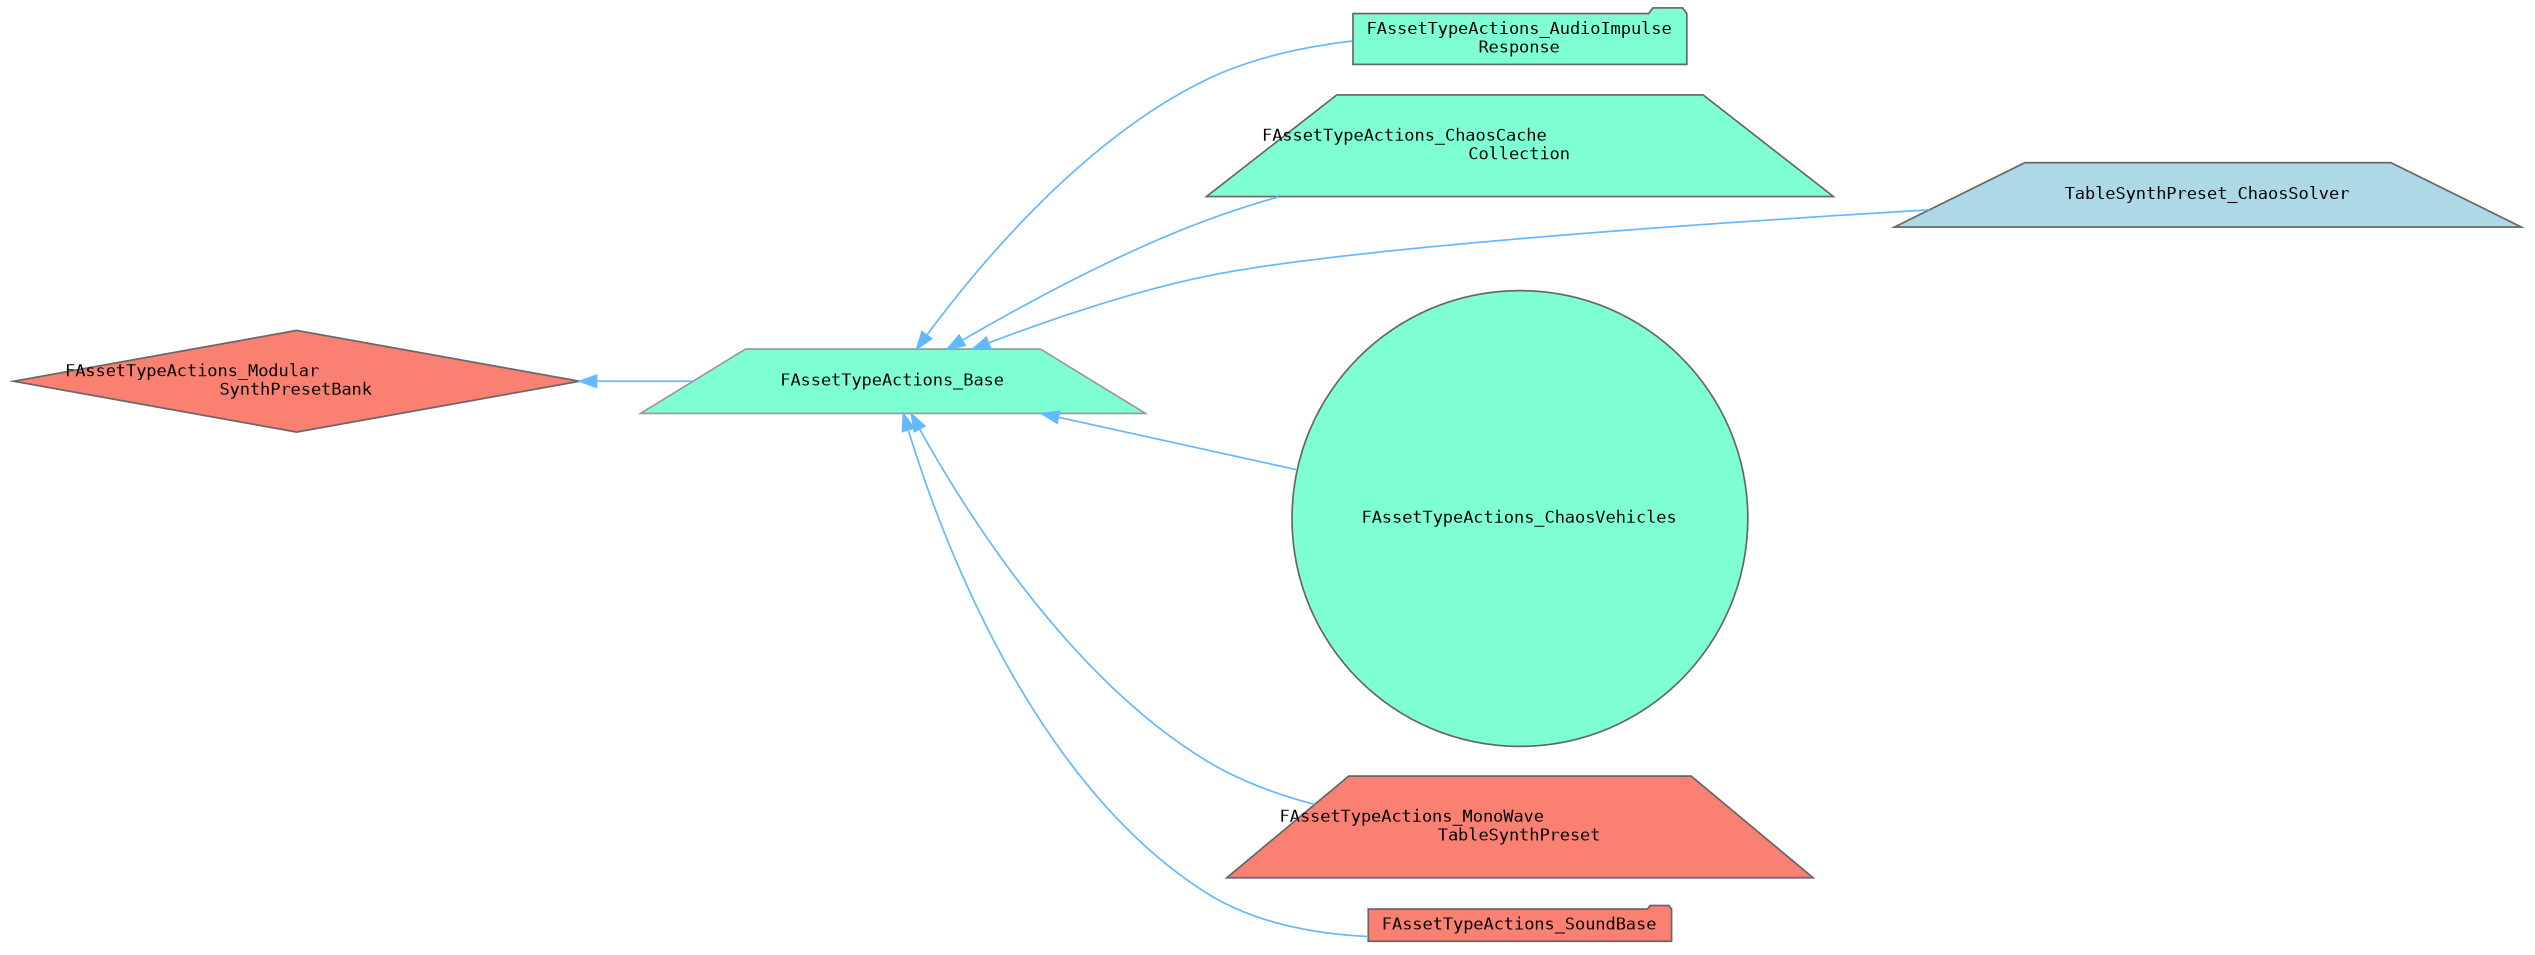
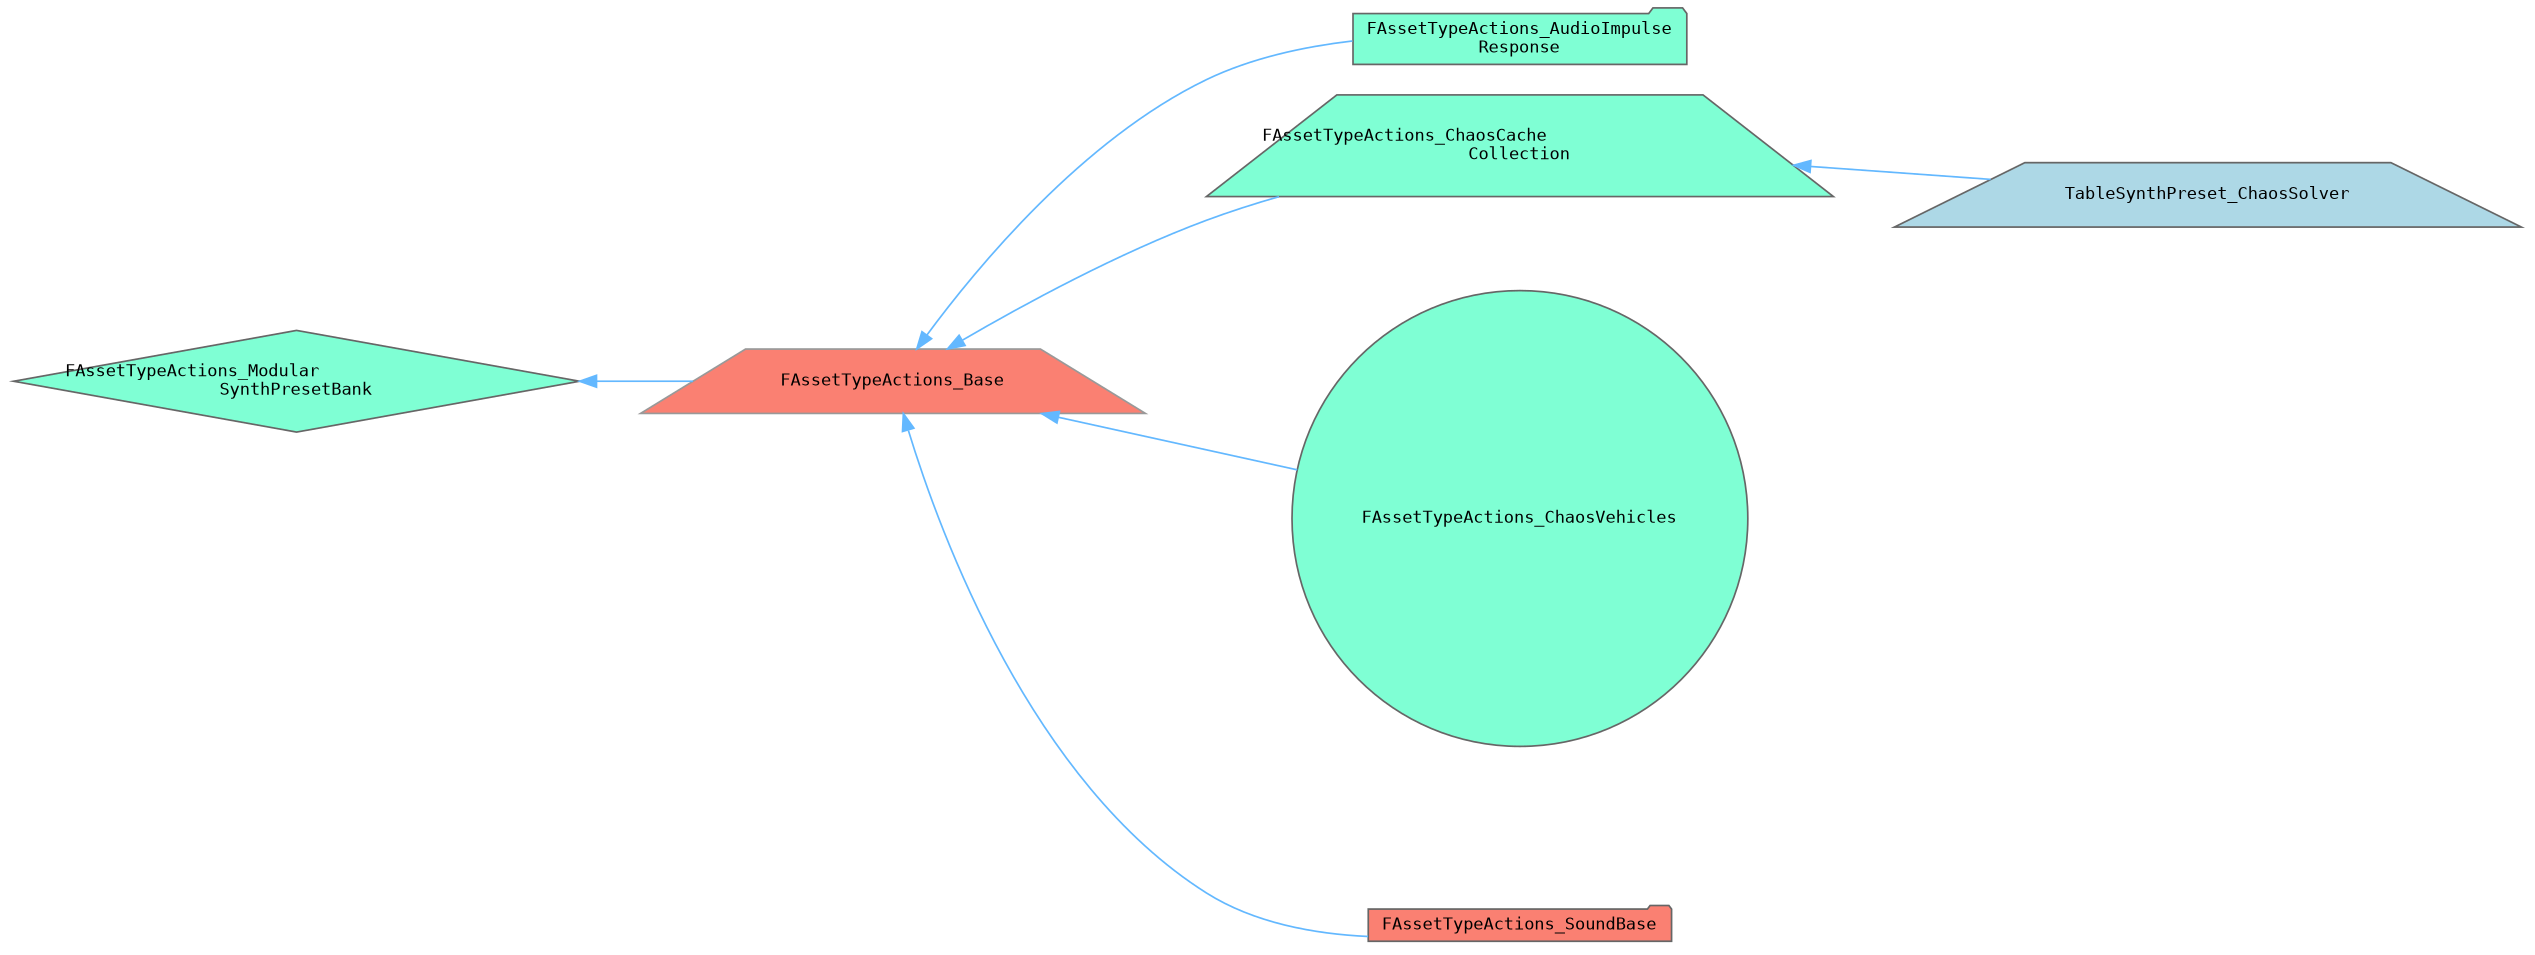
edge "TableSynthPreset_ChaosSolver" -> "FAssetTypeActions_Base": now "TableSynthPreset_ChaosSolver" -> "FAssetTypeActions_ChaosCache Collection"
node "FAssetTypeActions_Modular SynthPresetBank": fillcolor salmon -> aquamarine
node "FAssetTypeActions_Base": fillcolor aquamarine -> salmon
node "FAssetTypeActions_MonoWave TableSynthPreset": removed
